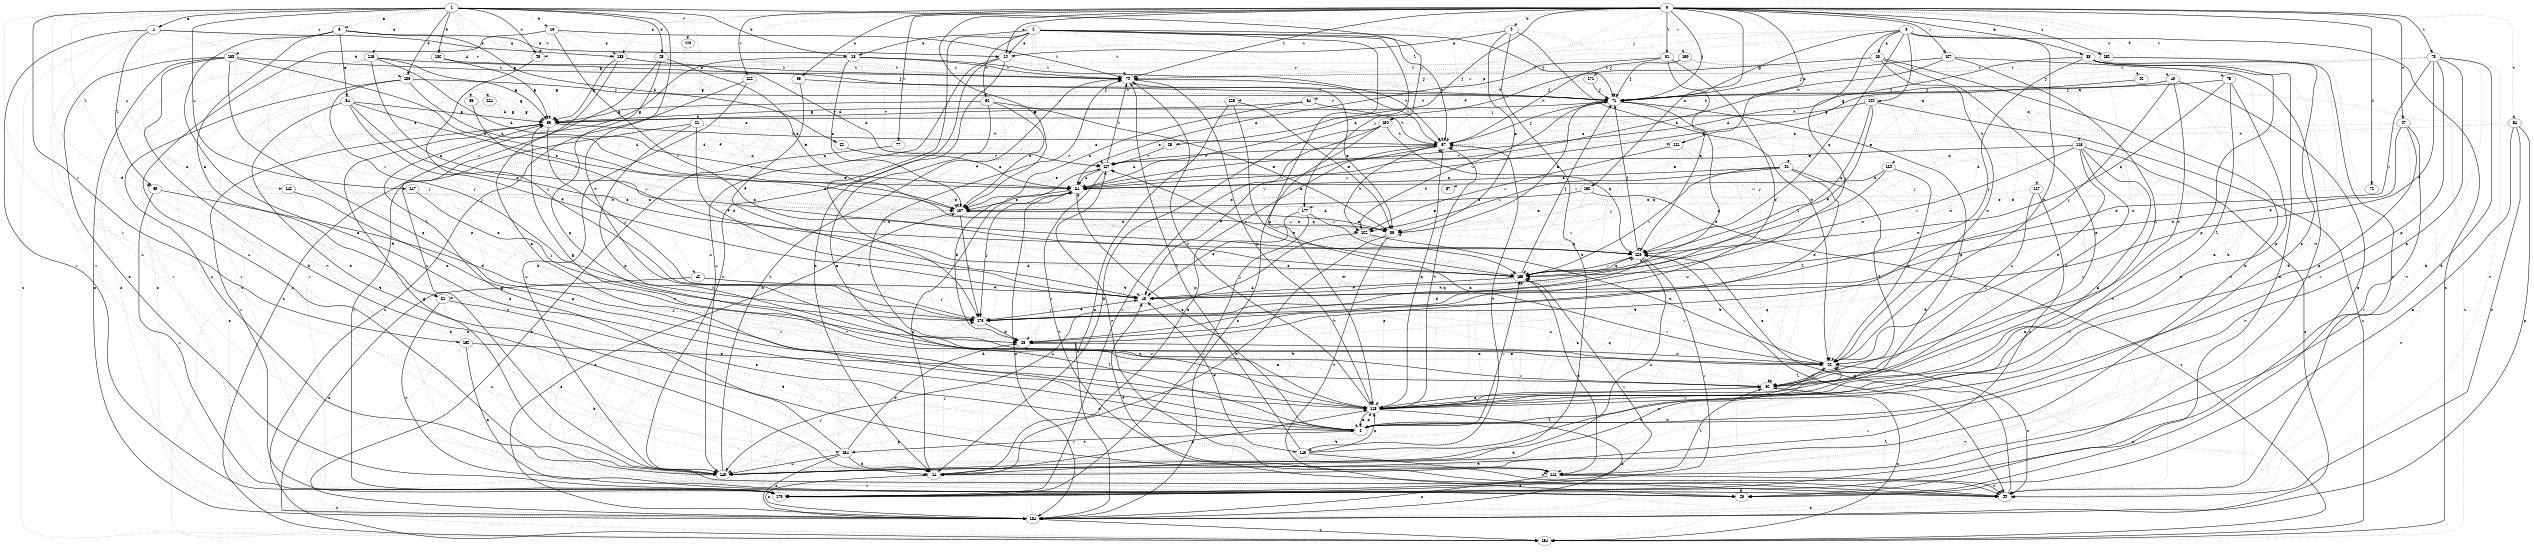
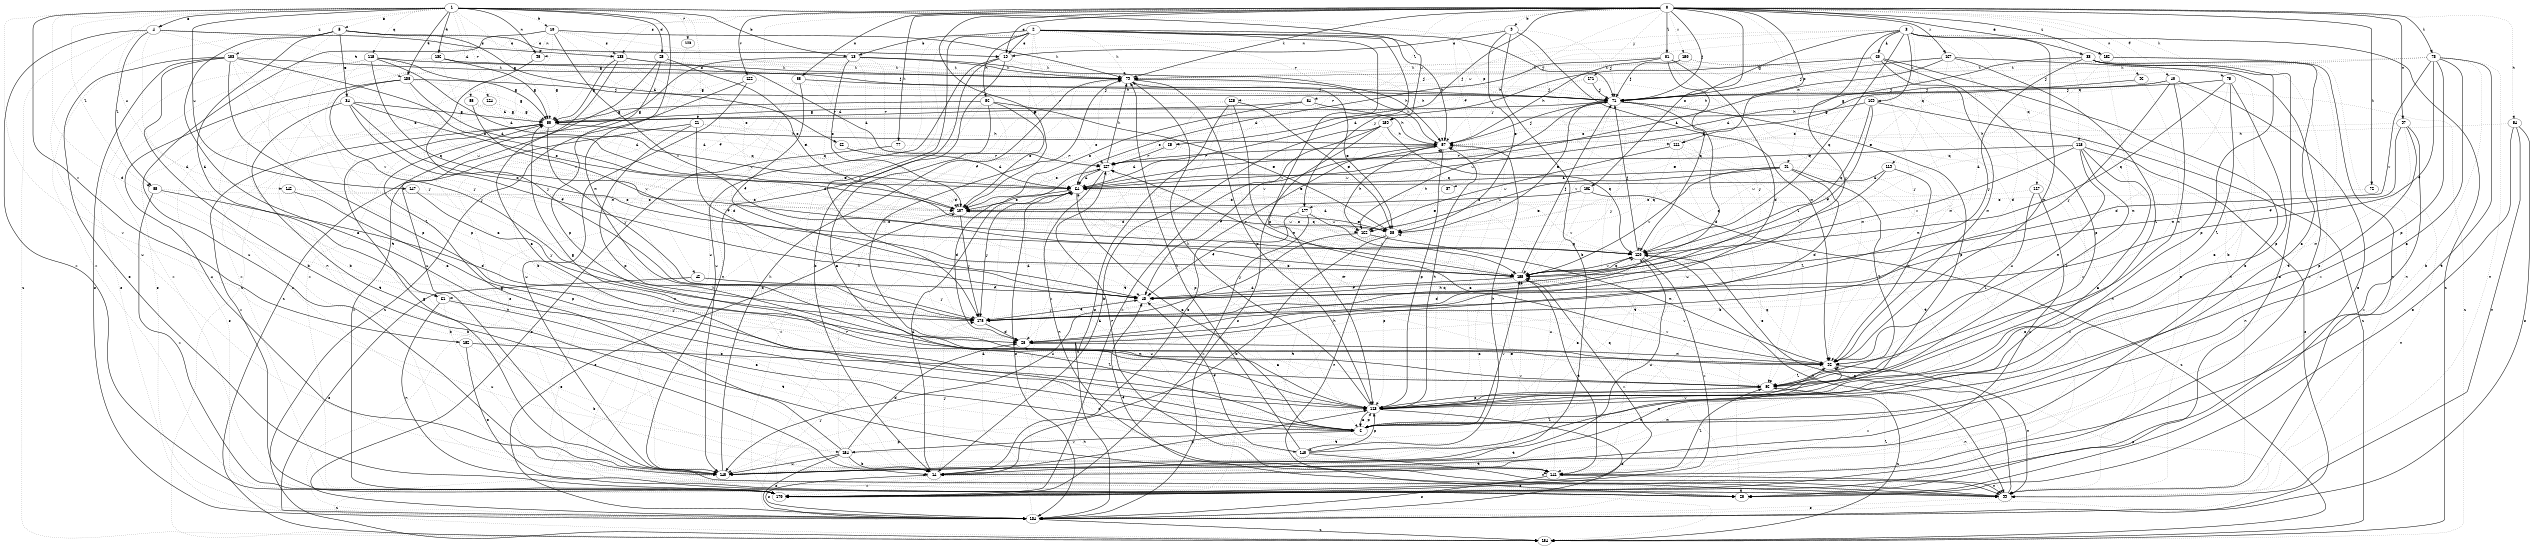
edge "140" -> "64": added, label "i"
